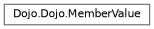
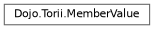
node "Dojo.Dojo.MemberValue": label "Dojo.Dojo.MemberValue" -> "Dojo.Torii.MemberValue"
